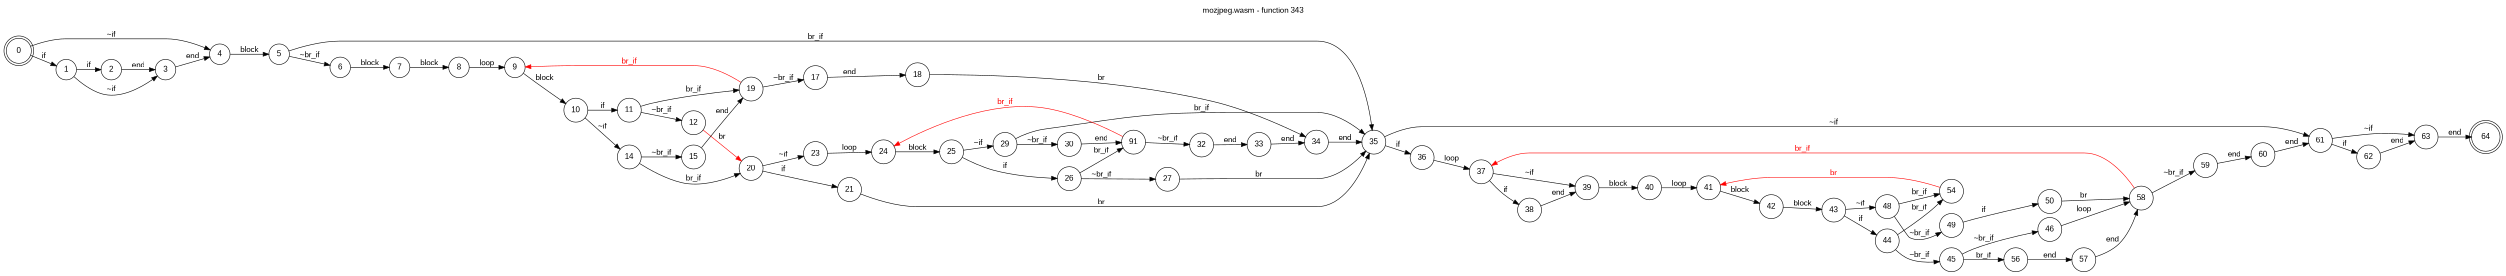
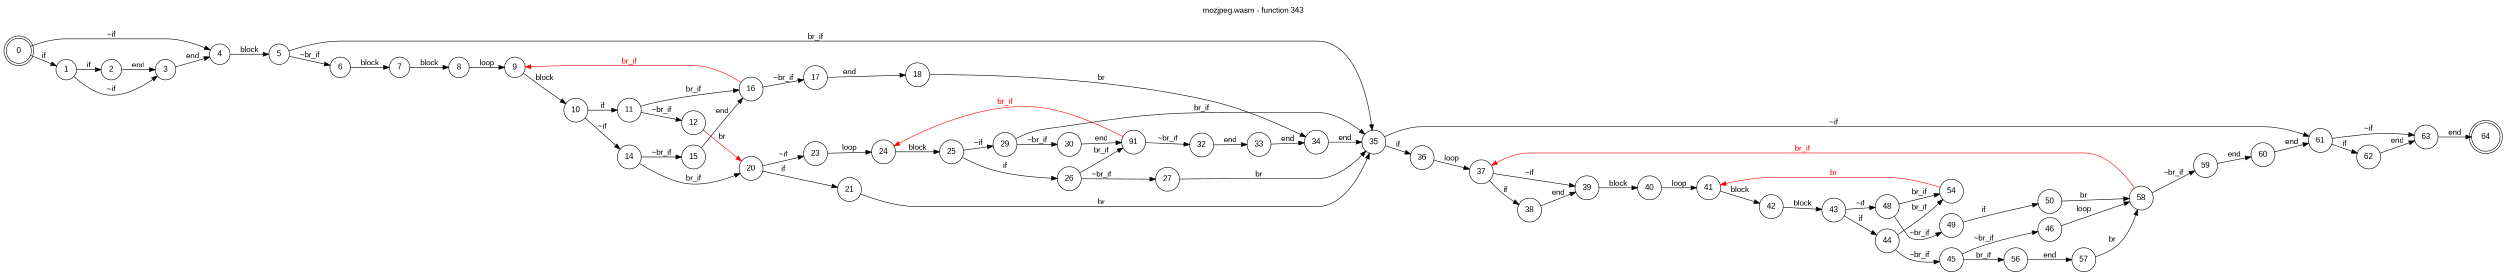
node "19": label "19" -> "16"
edge "57" -> "58": label "end" -> "br"
